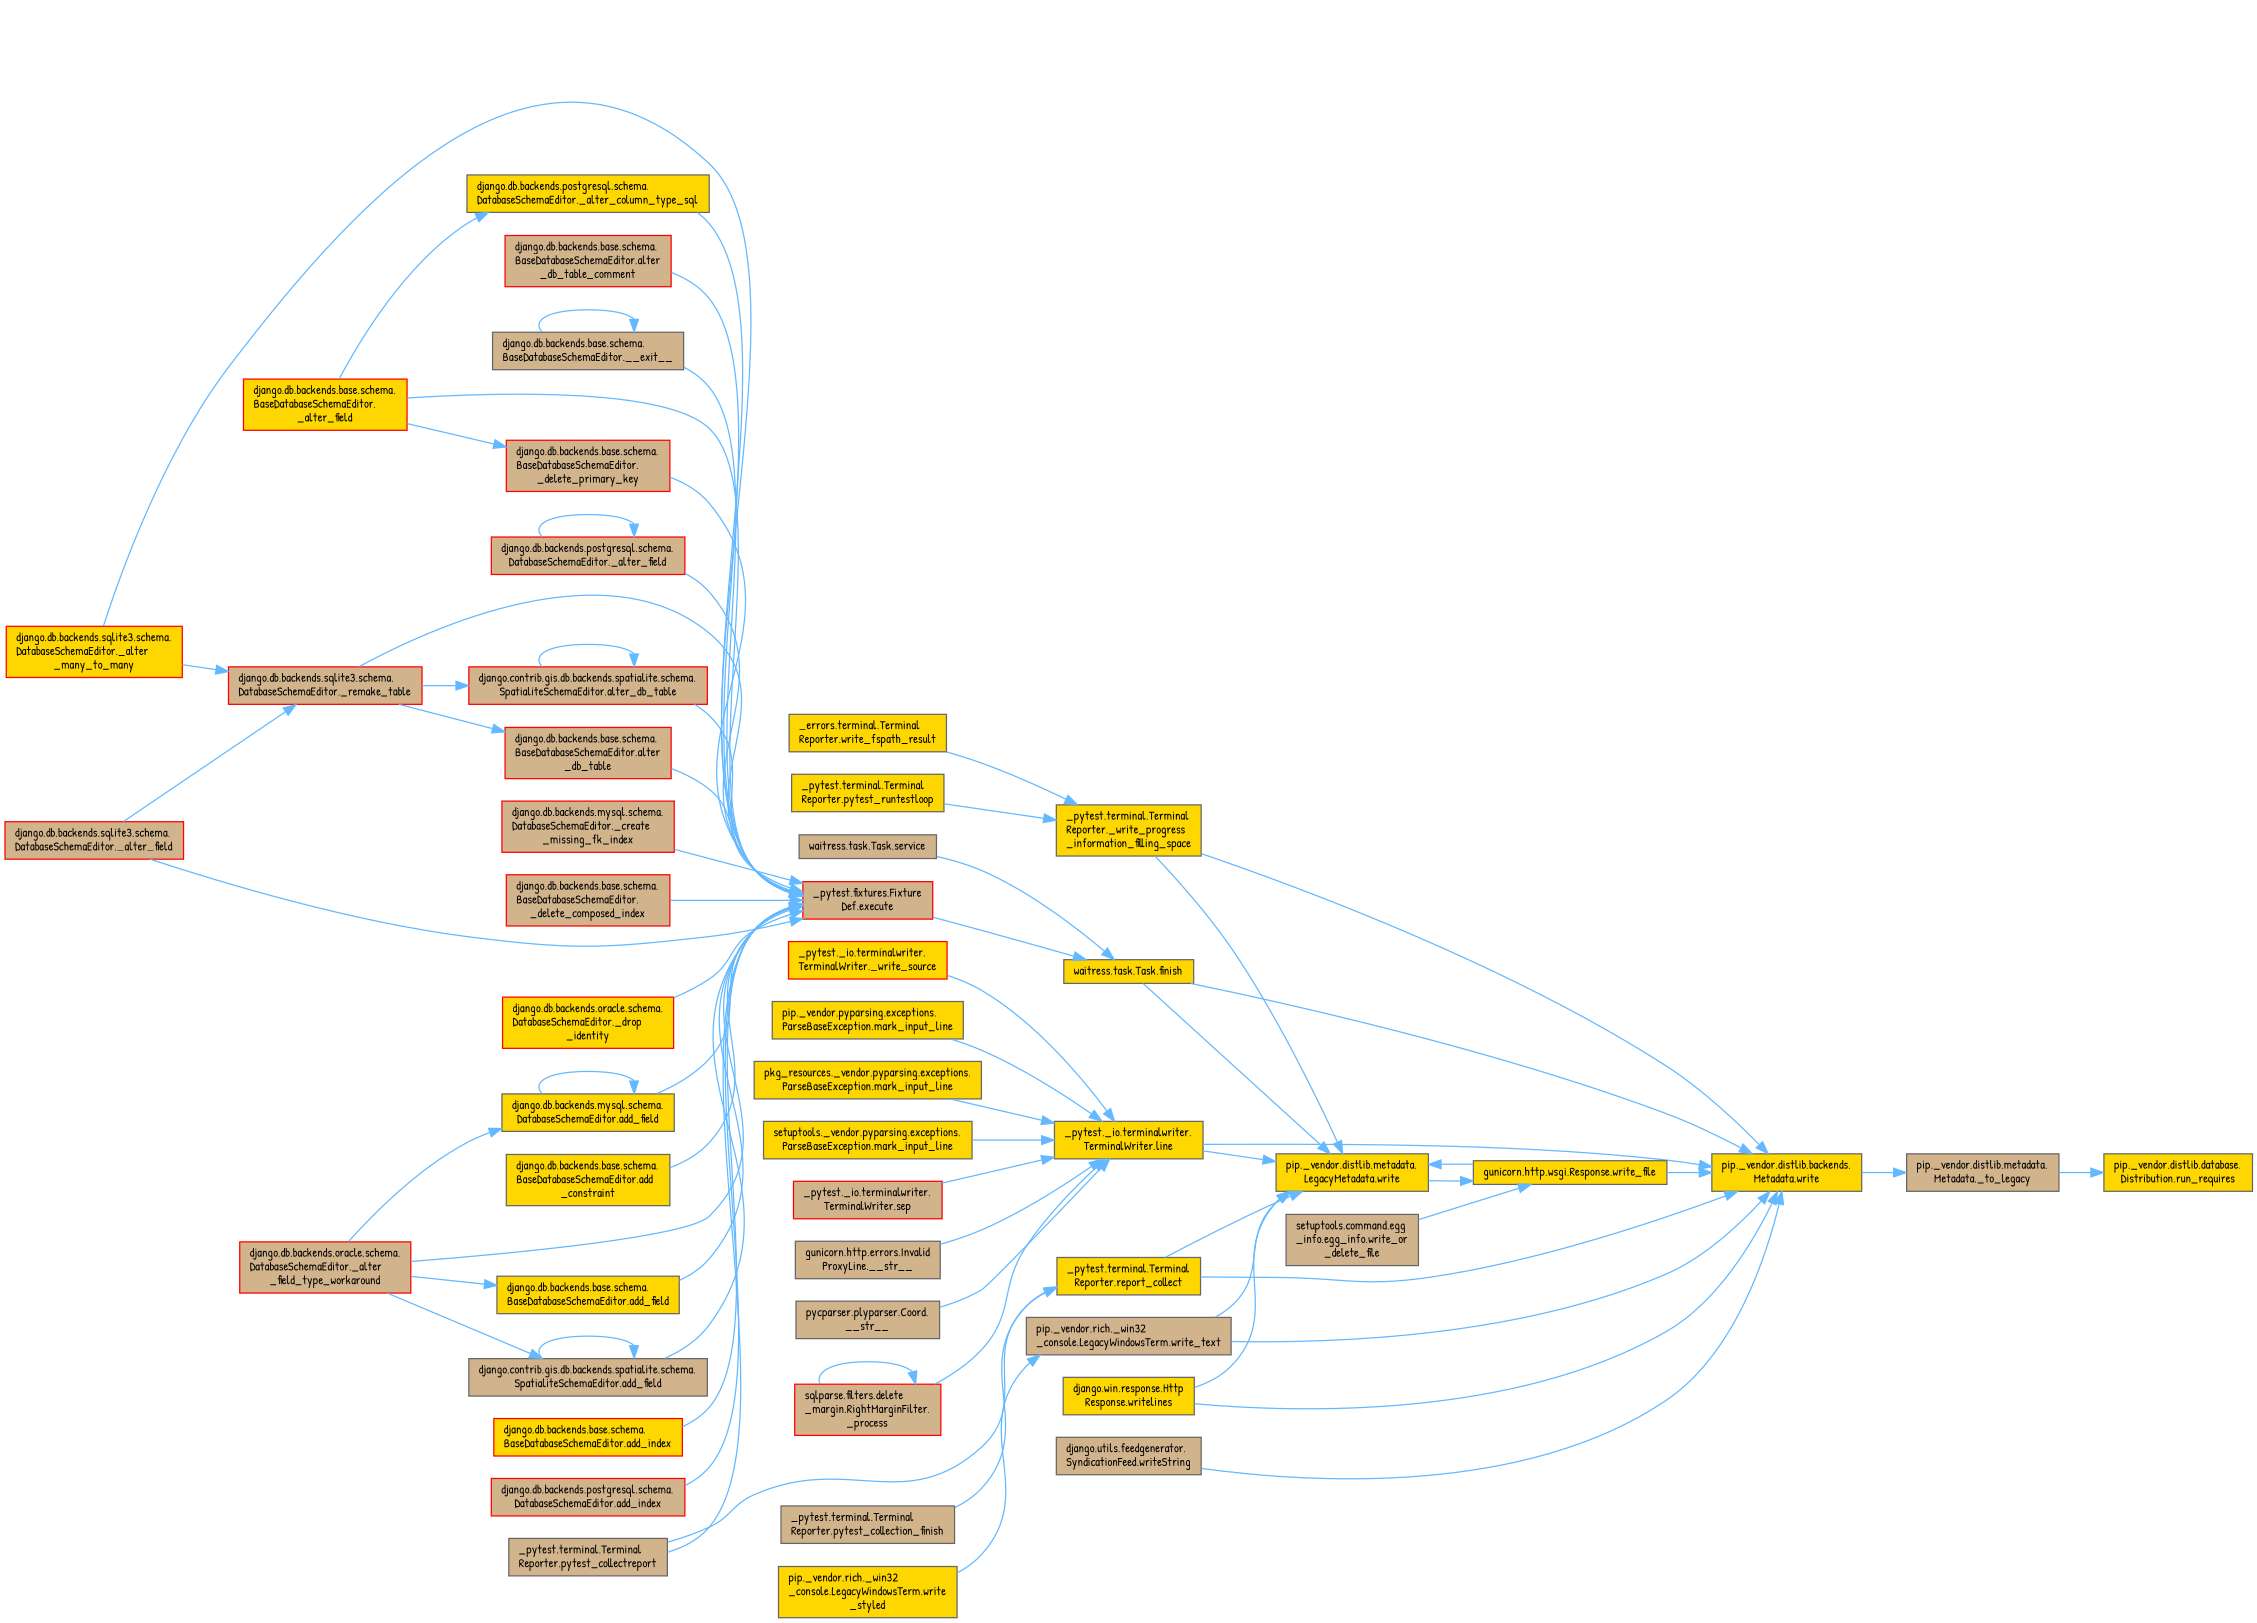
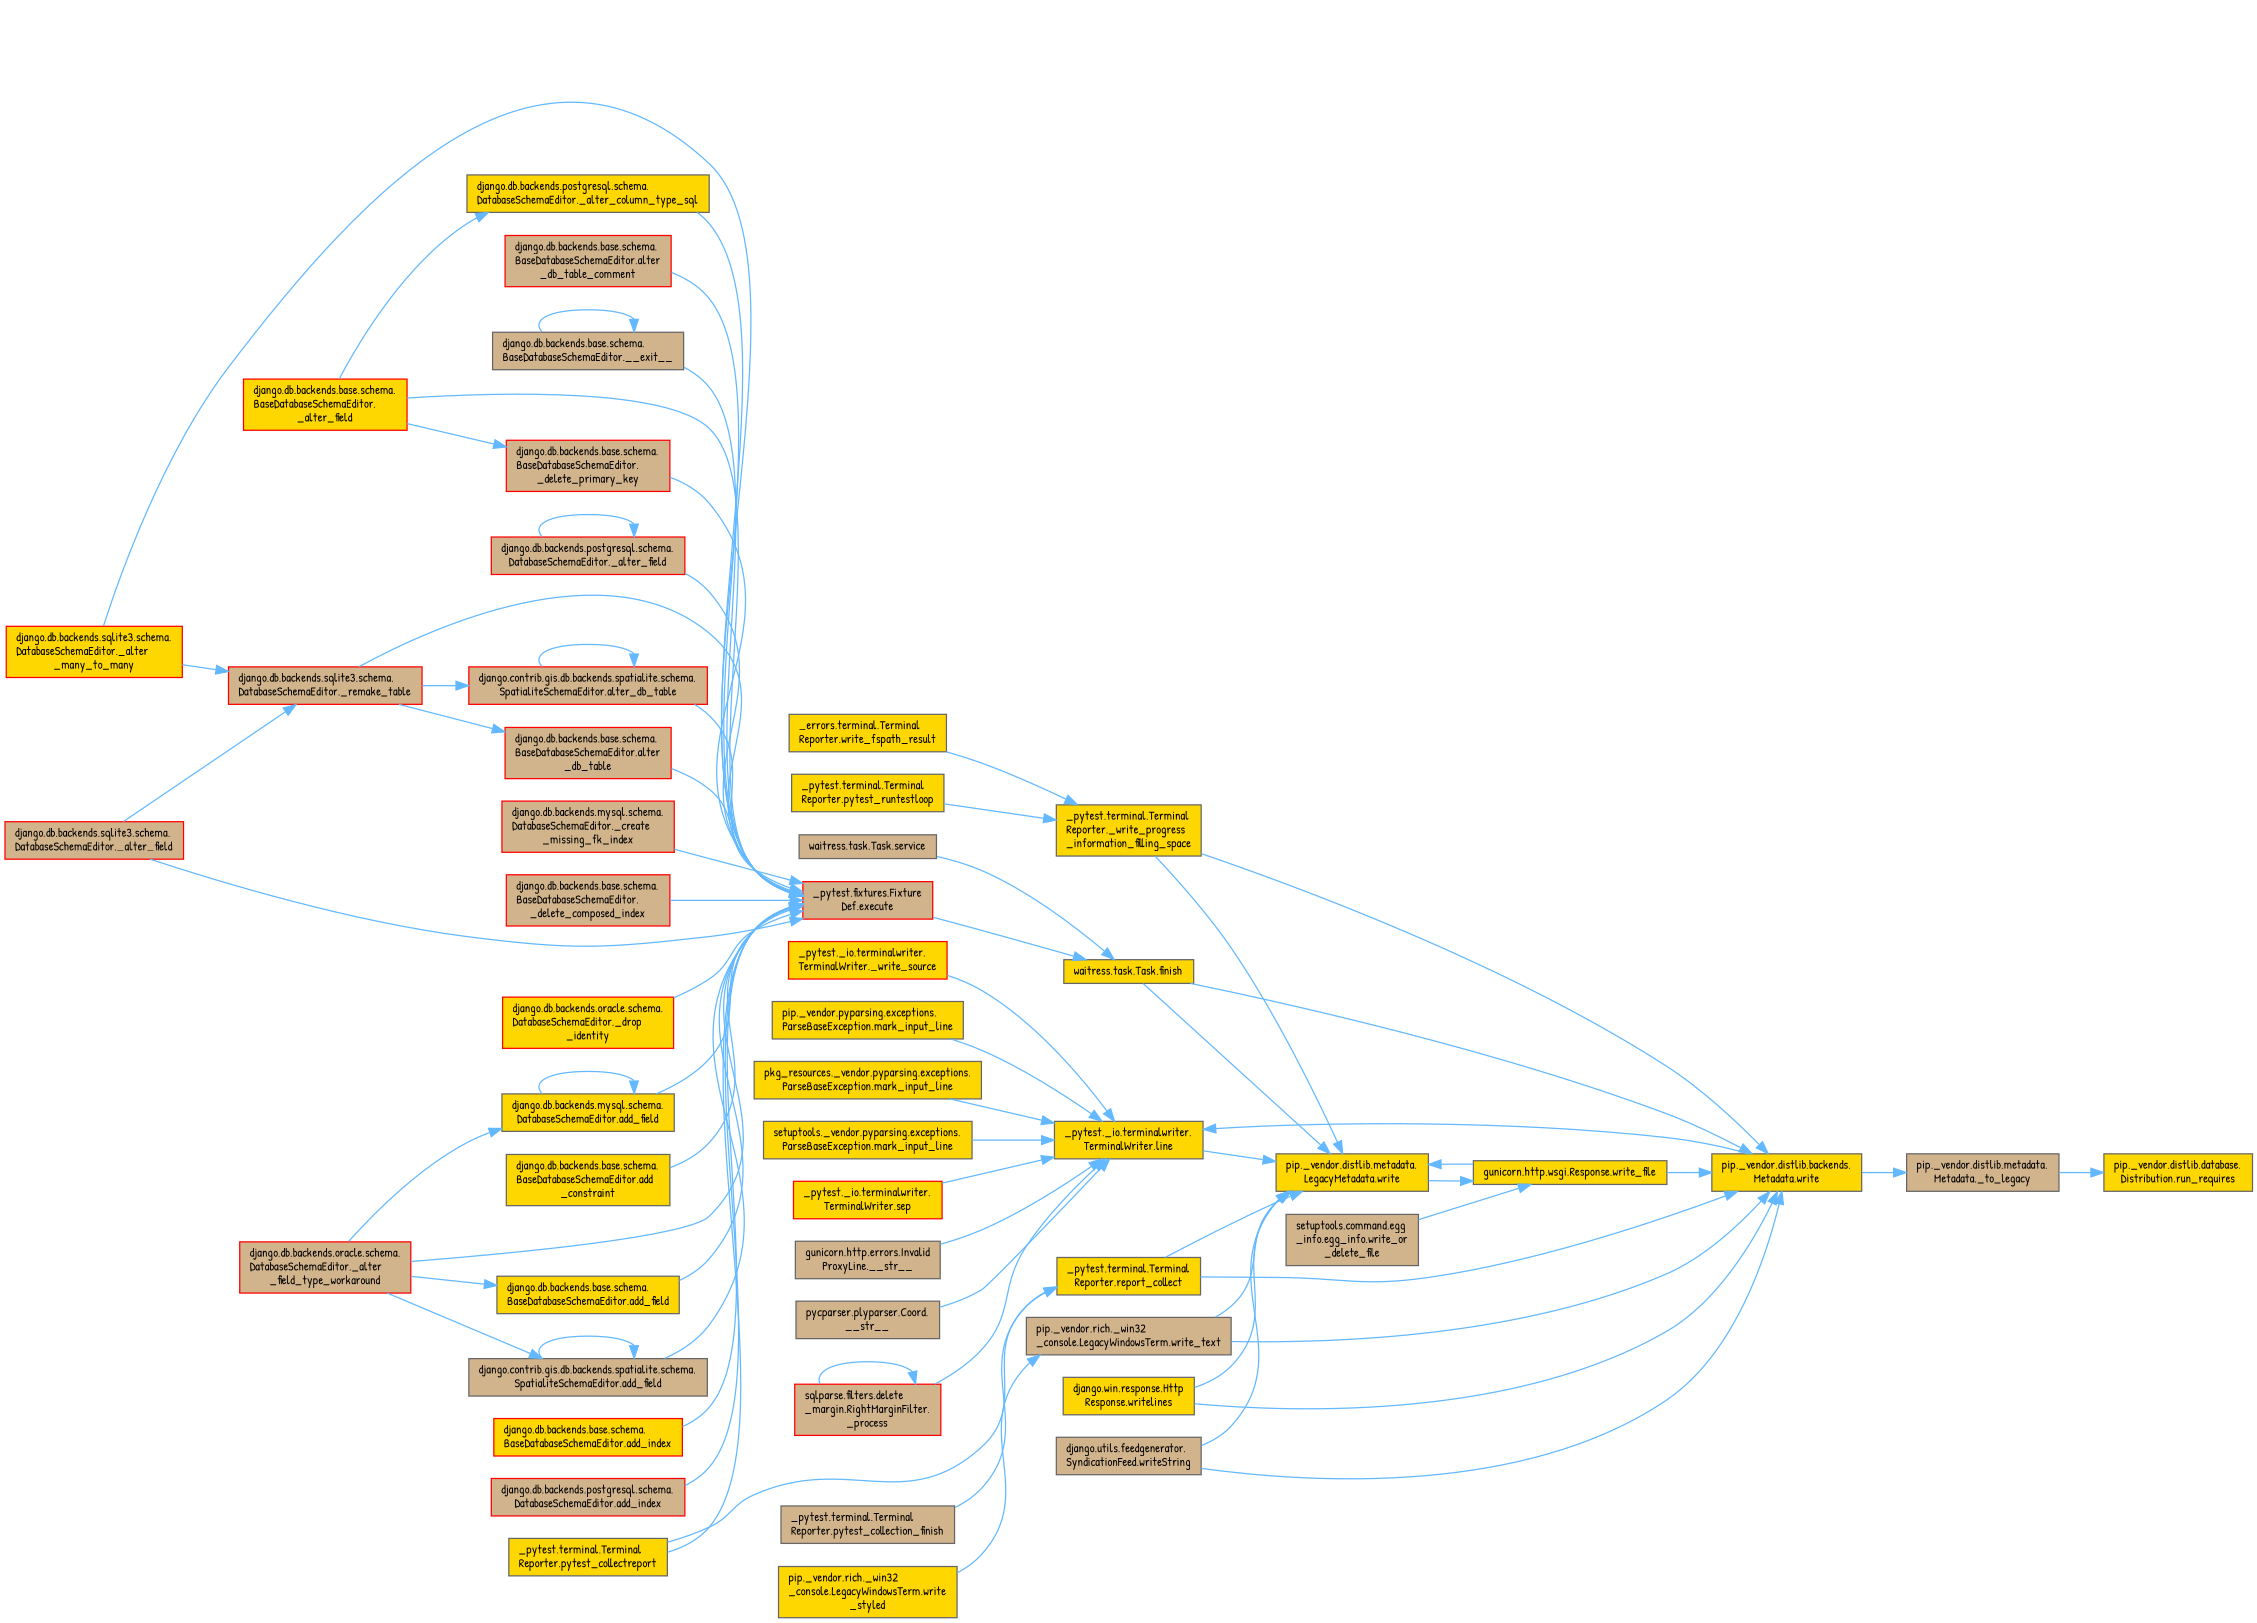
edge "_pytest._io.terminalwriter. TerminalWriter.line" -> "pip._vendor.distlib.backends. Metadata.write": reversed
node "_pytest._io.terminalwriter. TerminalWriter.sep": fillcolor tan -> gold
edge "django.utils.feedgenerator. SyndicationFeed.writeString" -> "pip._vendor.distlib.metadata. LegacyMetadata.write": added
node "_pytest.terminal.Terminal Reporter.pytest_collectreport": fillcolor tan -> gold
